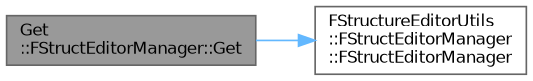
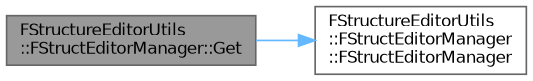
node "Get ::FStructEditorManager::Get": label "Get ::FStructEditorManager::Get" -> "FStructureEditorUtils ::FStructEditorManager::Get"
